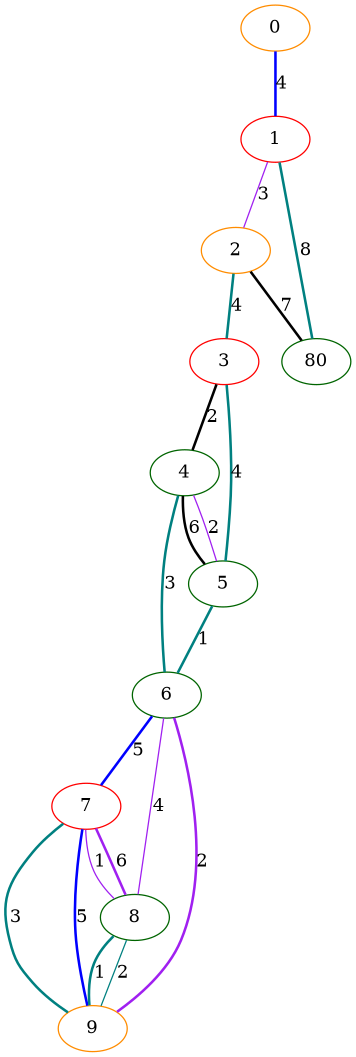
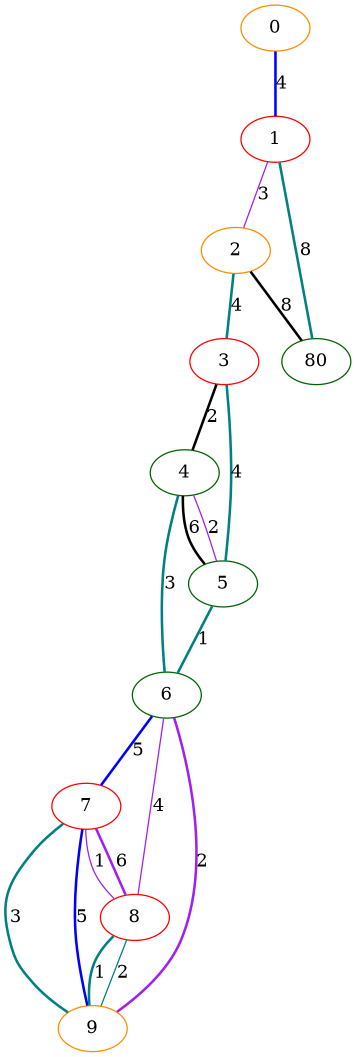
edge "2" -- "80": label "7" -> "8"
node "8": color darkgreen -> red
